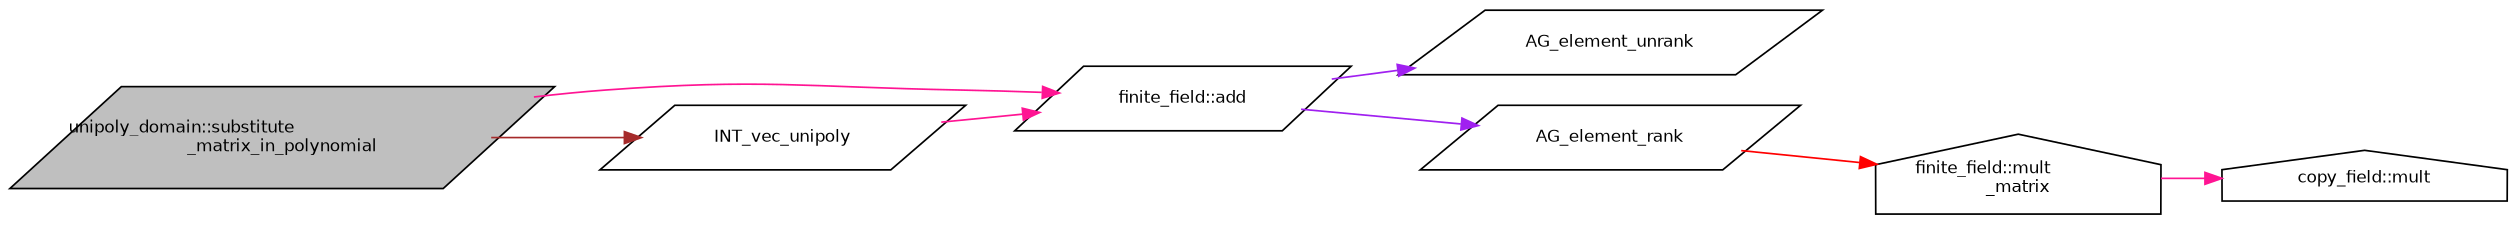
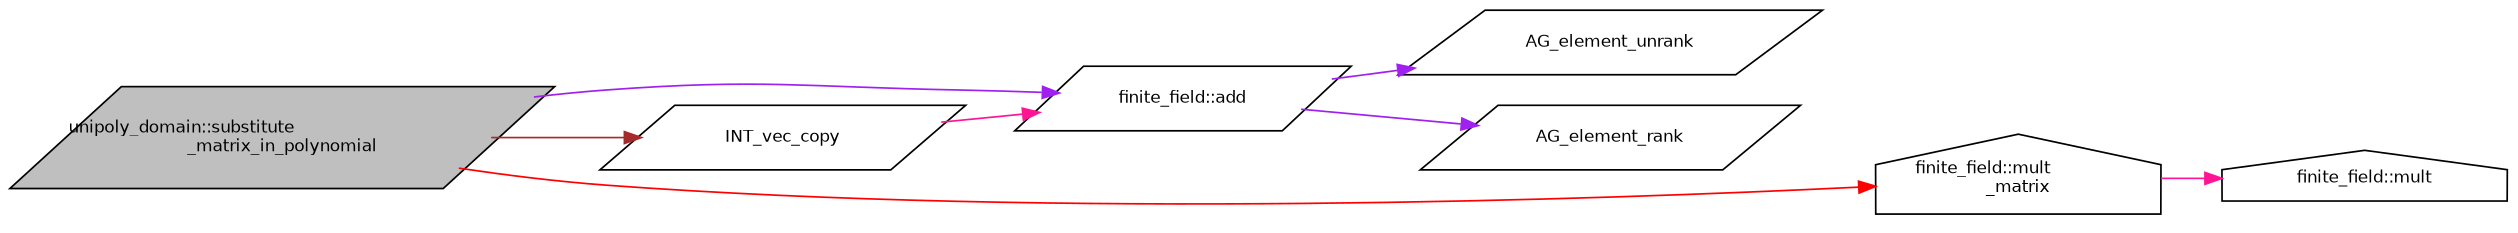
edge "unipoly_domain::substitute _matrix_in_polynomial" -> "finite_field::add": color deeppink -> purple
node "INT_vec_unipoly": label "INT_vec_unipoly" -> "INT_vec_copy"
edge "AG_element_rank" -> "finite_field::mult _matrix": now "unipoly_domain::substitute _matrix_in_polynomial" -> "finite_field::mult _matrix"
node "copy_field::mult": label "copy_field::mult" -> "finite_field::mult"
